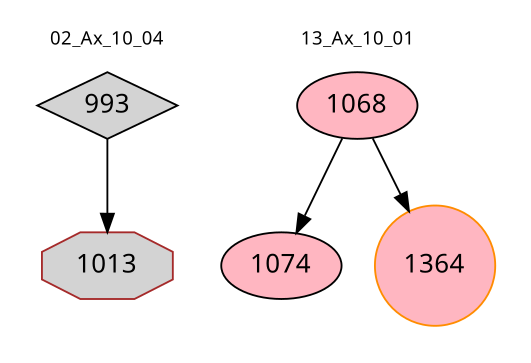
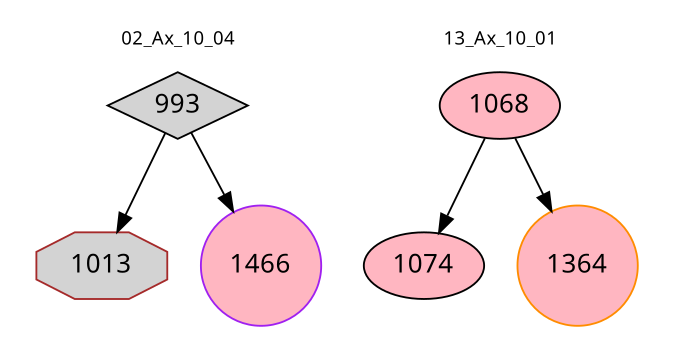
node "1466": added
